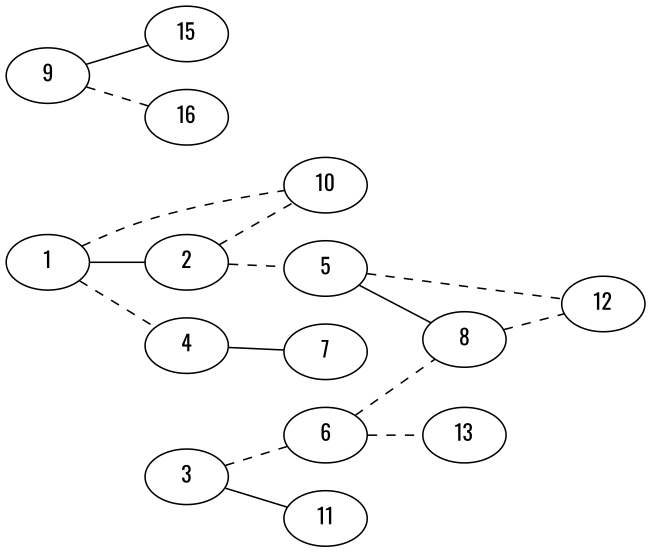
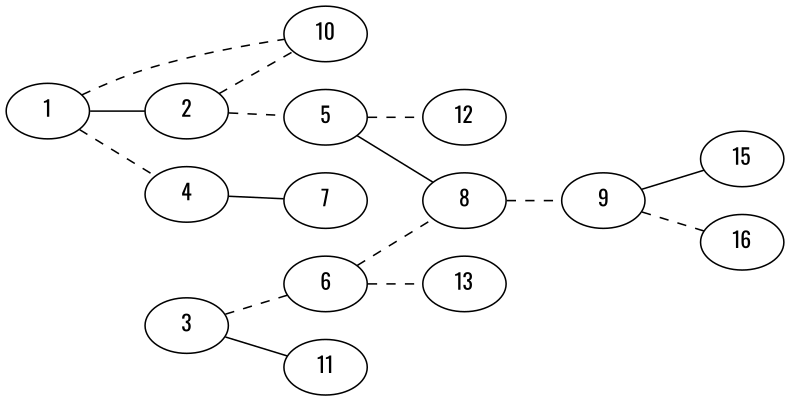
edge "12" -- "8": now "9" -- "8"
